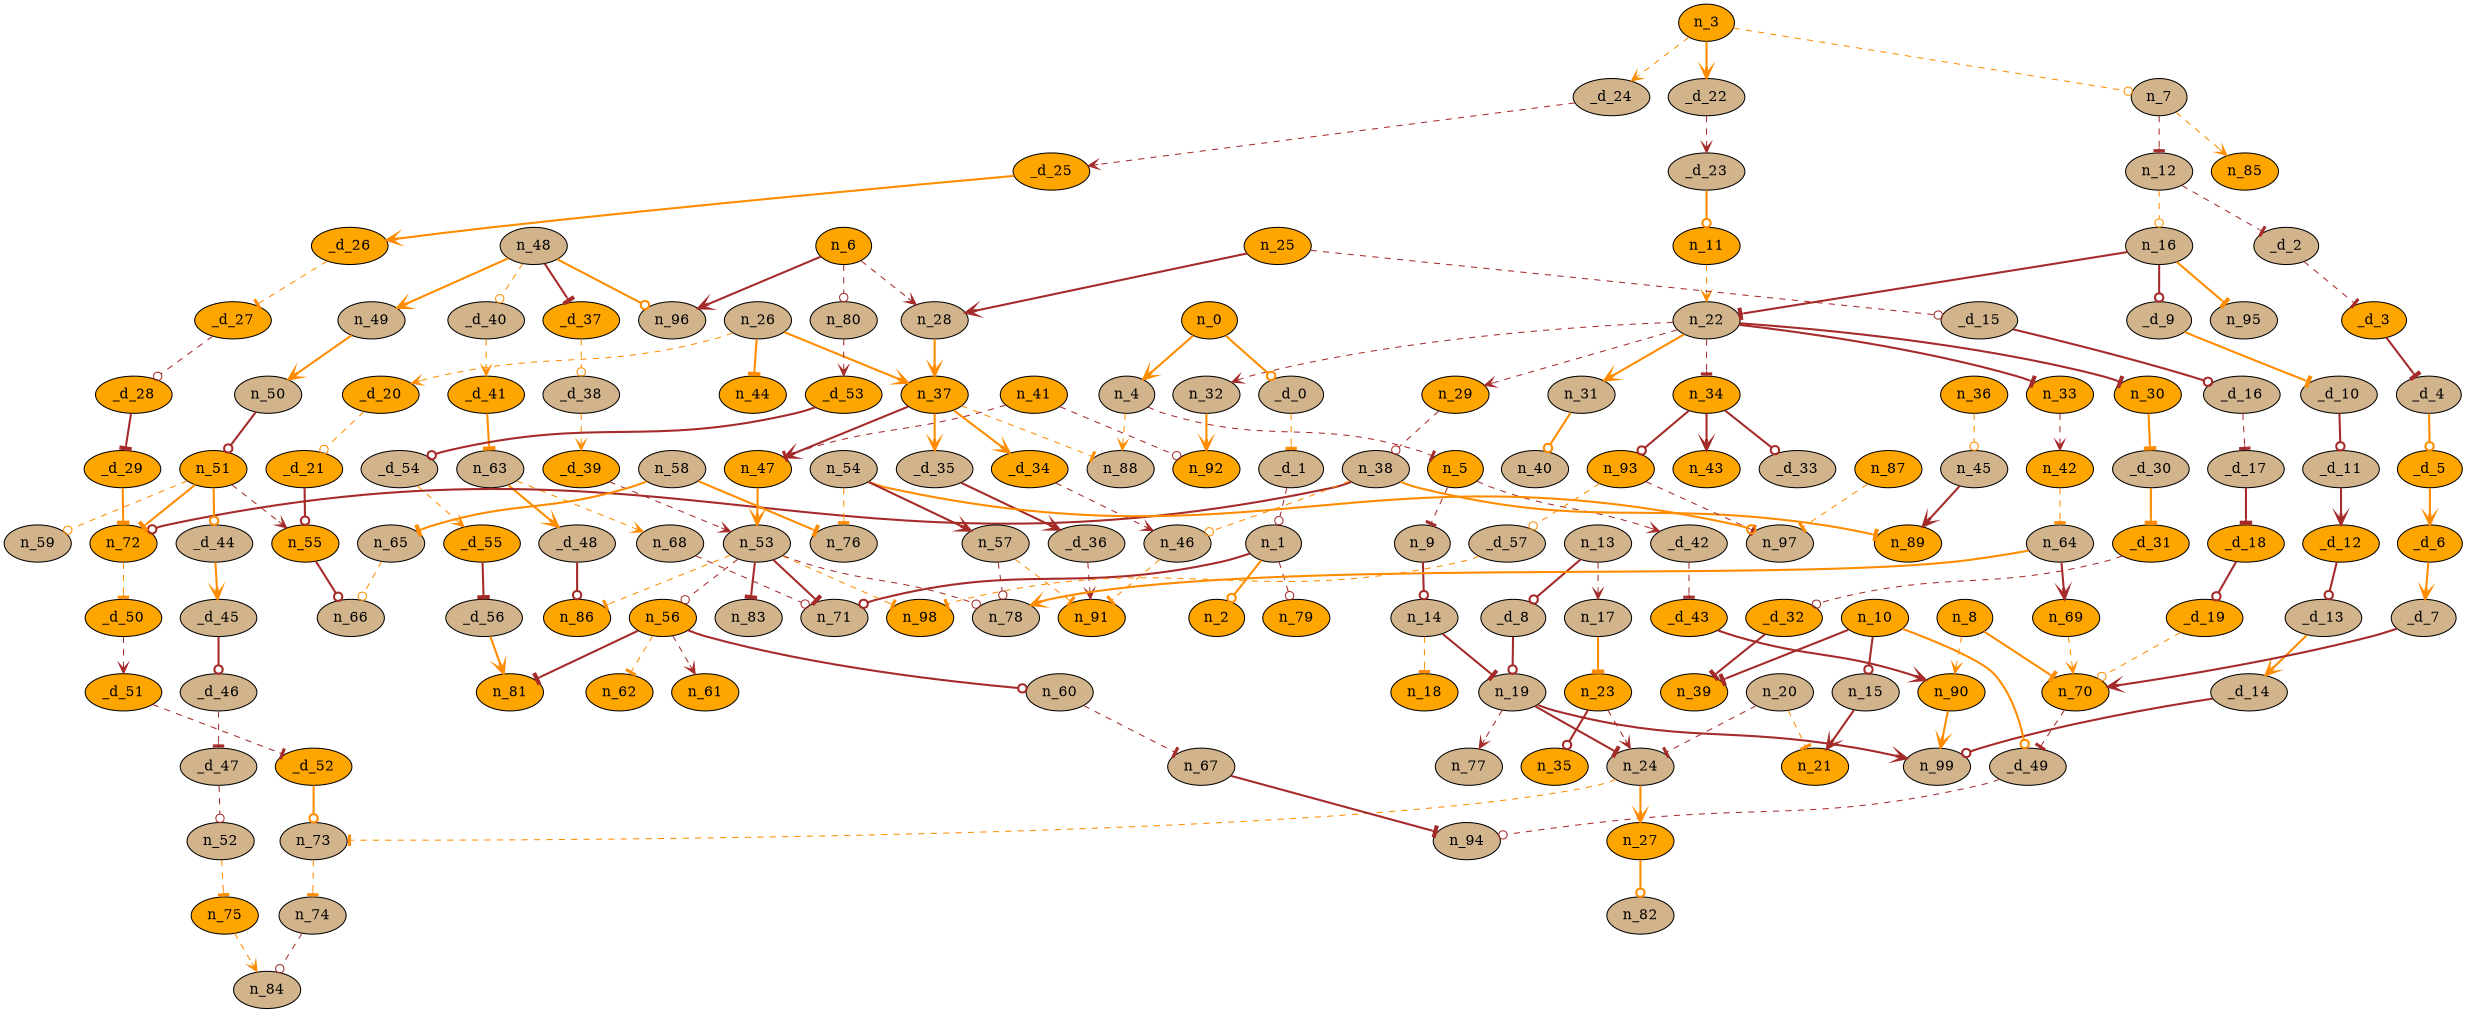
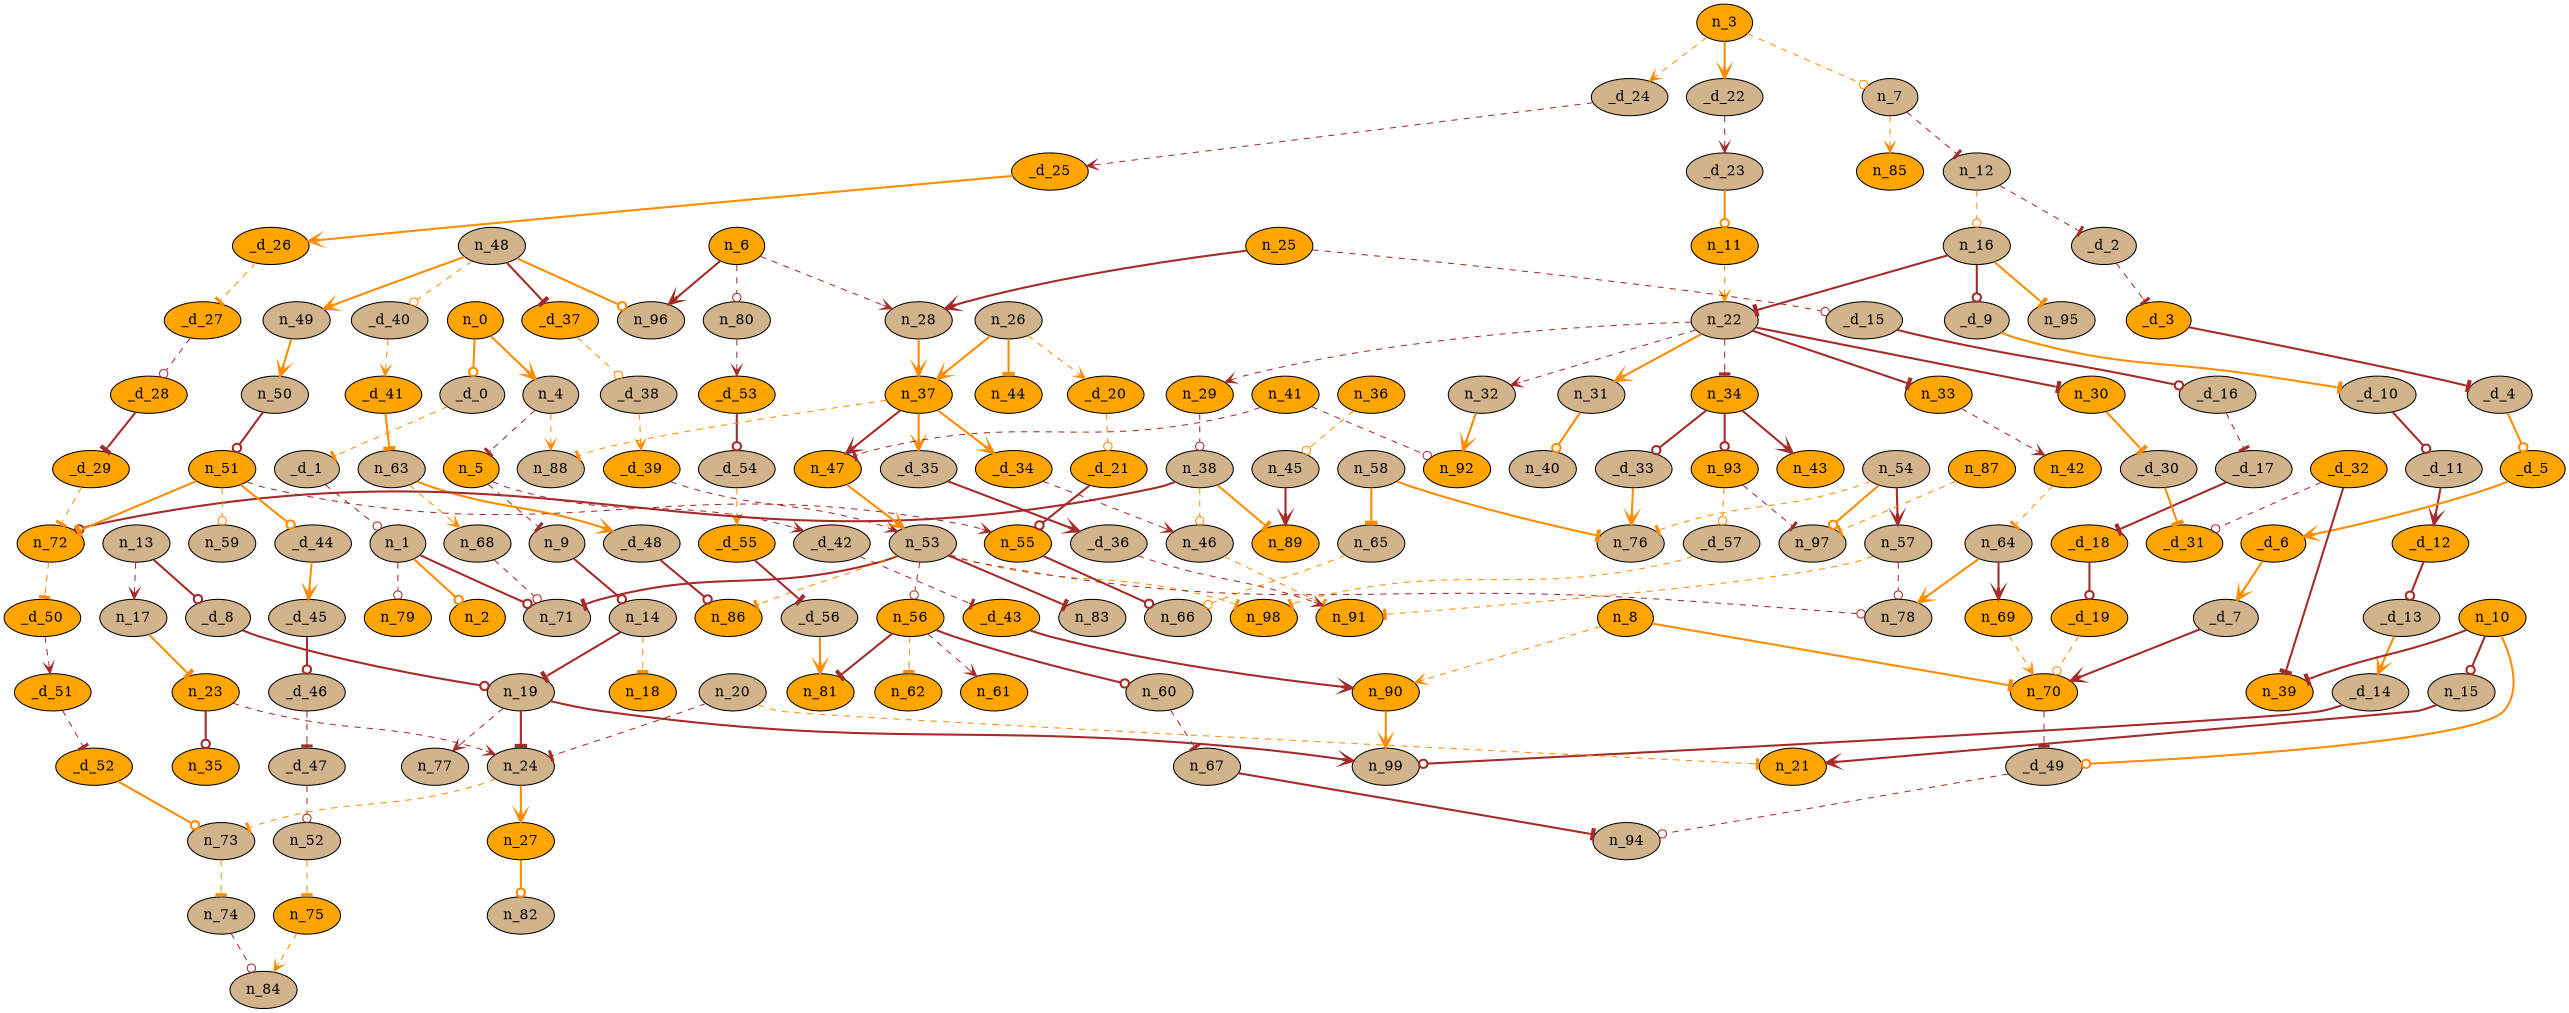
edge "_d_29" -> "n_72": style bold -> dashed
edge "_d_33" -> "n_76": added
edge "_d_31" -> "_d_32": reversed
